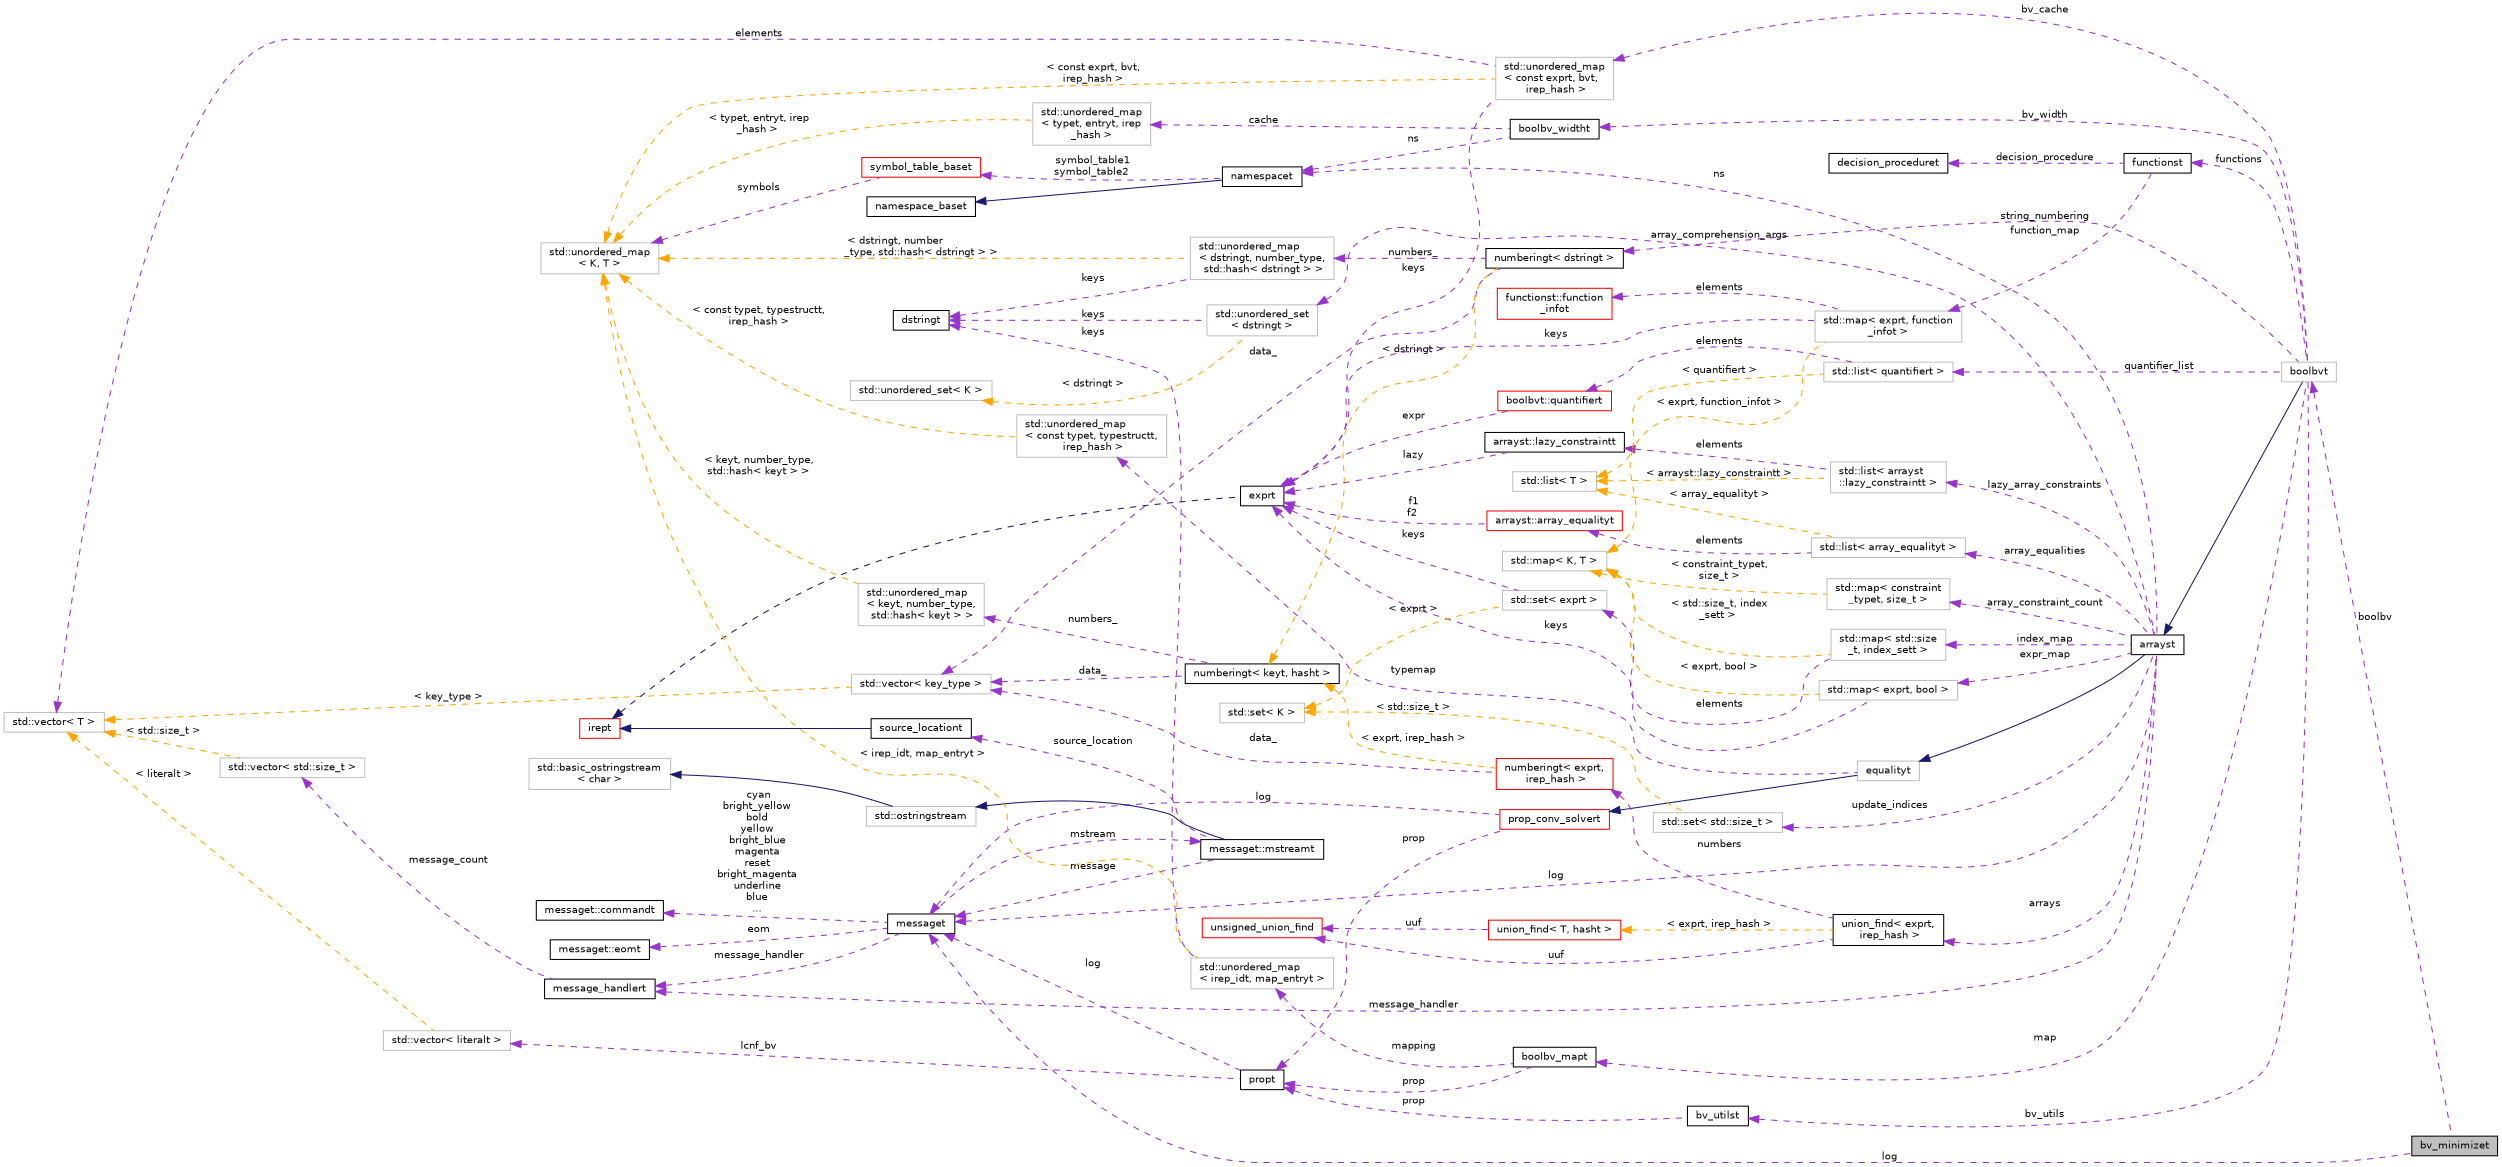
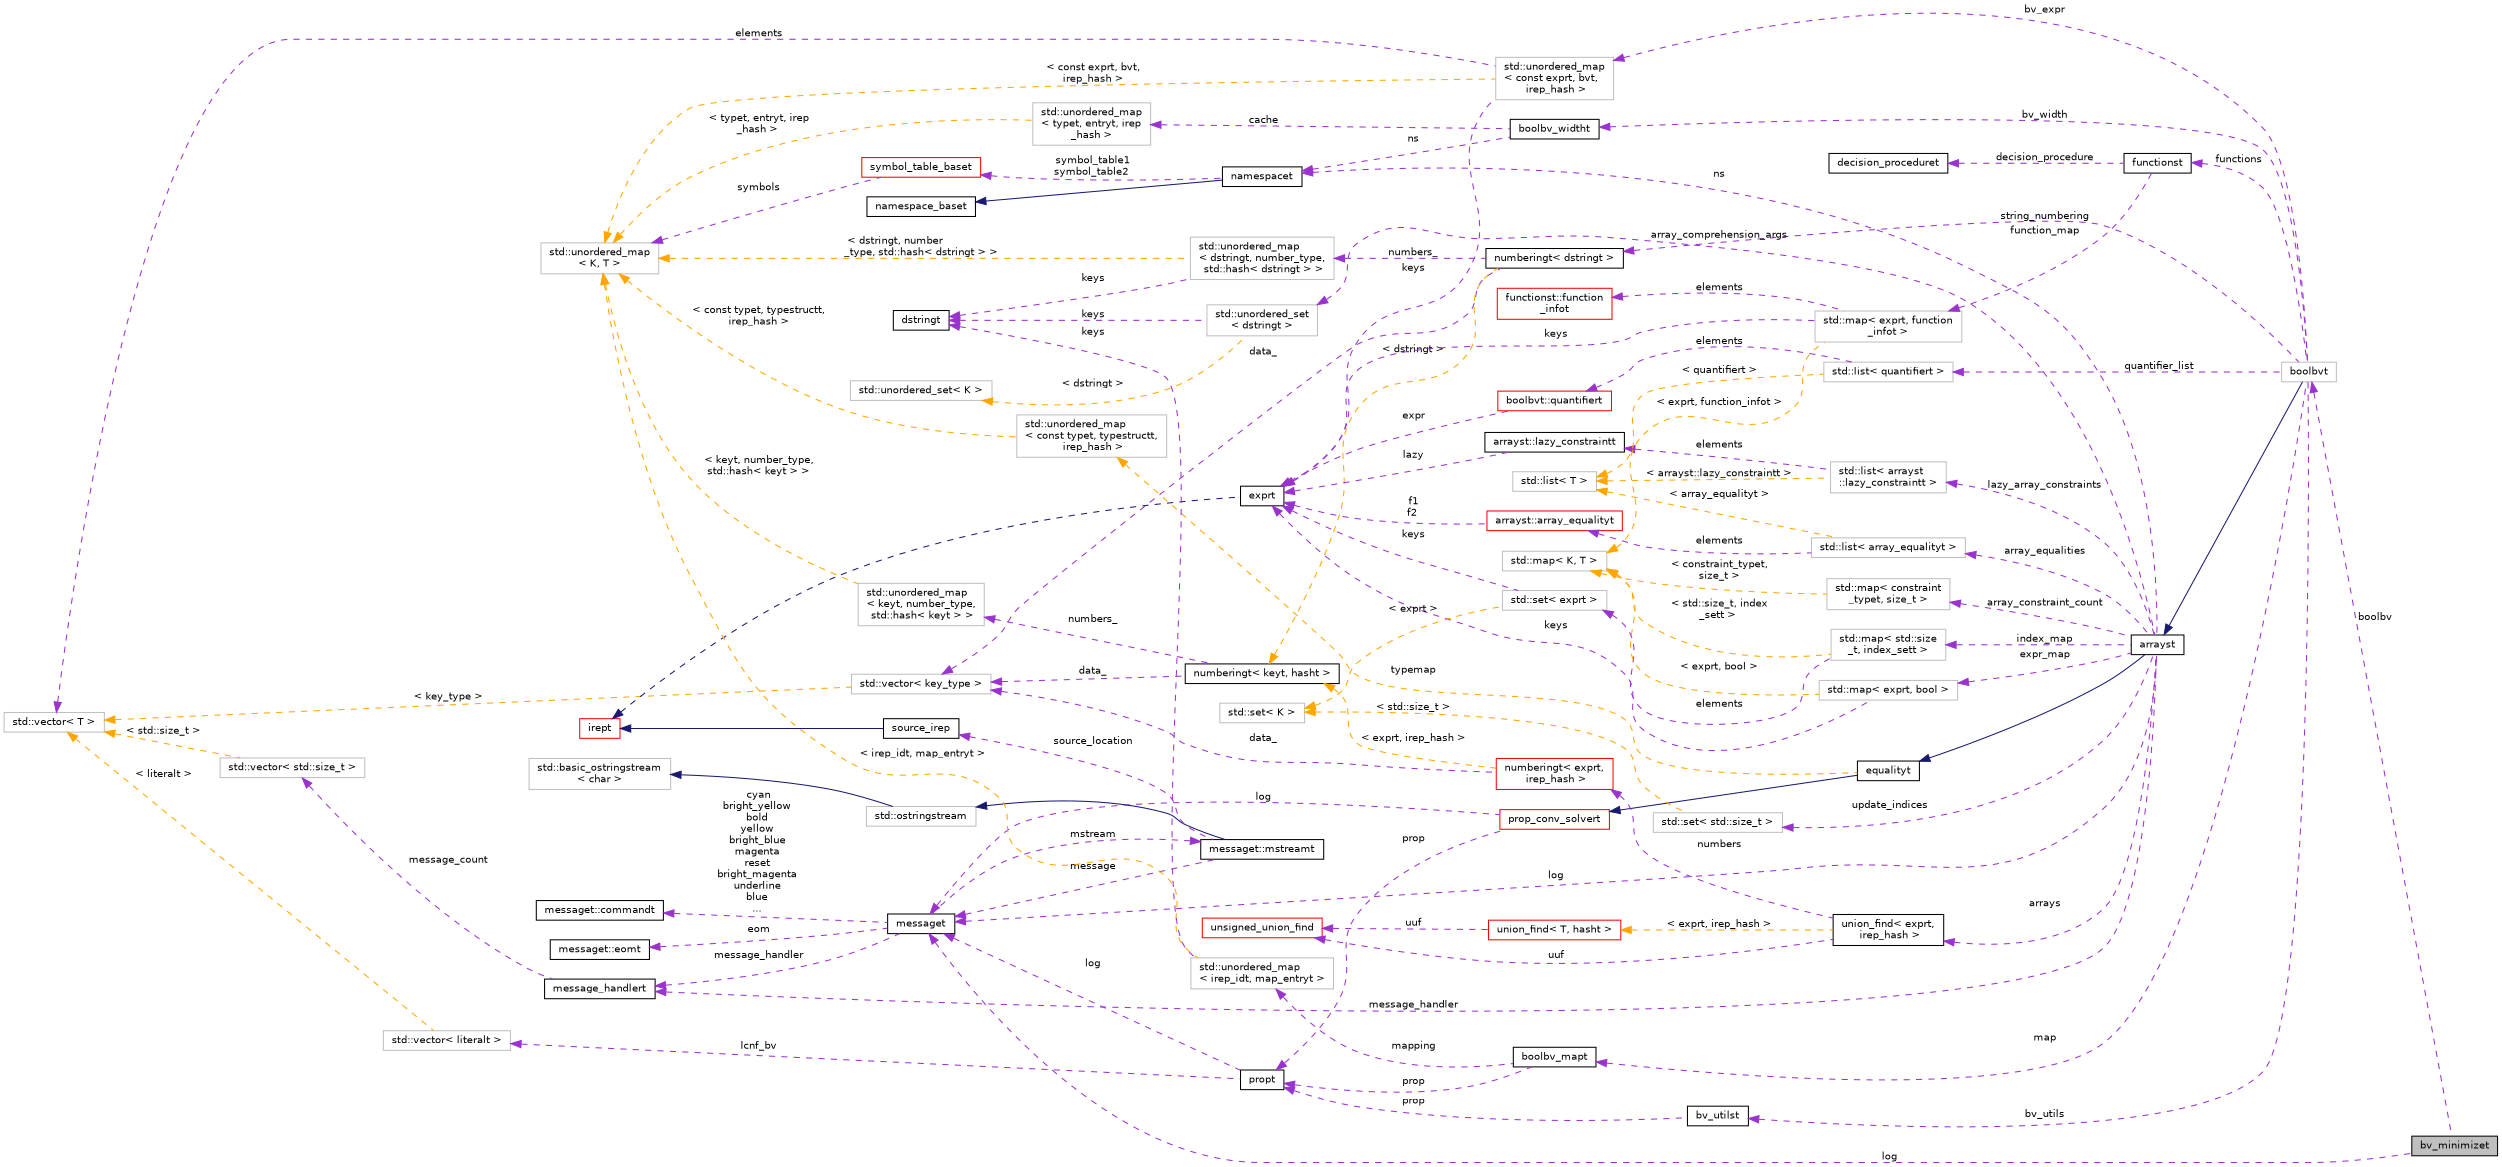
edge "boolbvt" -> "std::unordered_map < const exprt, bvt, irep_hash >": label " bv_cache" -> " bv_expr"
edge "equalityt" -> "std::unordered_map < const typet, typestructt, irep_hash >": color darkorchid3 -> orange
node "source_locationt": label "source_locationt" -> "source_irep"
node "equalityt": color grey75 -> black
